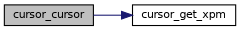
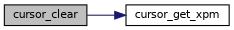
node "cursor_cursor": label "cursor_cursor" -> "cursor_clear"
